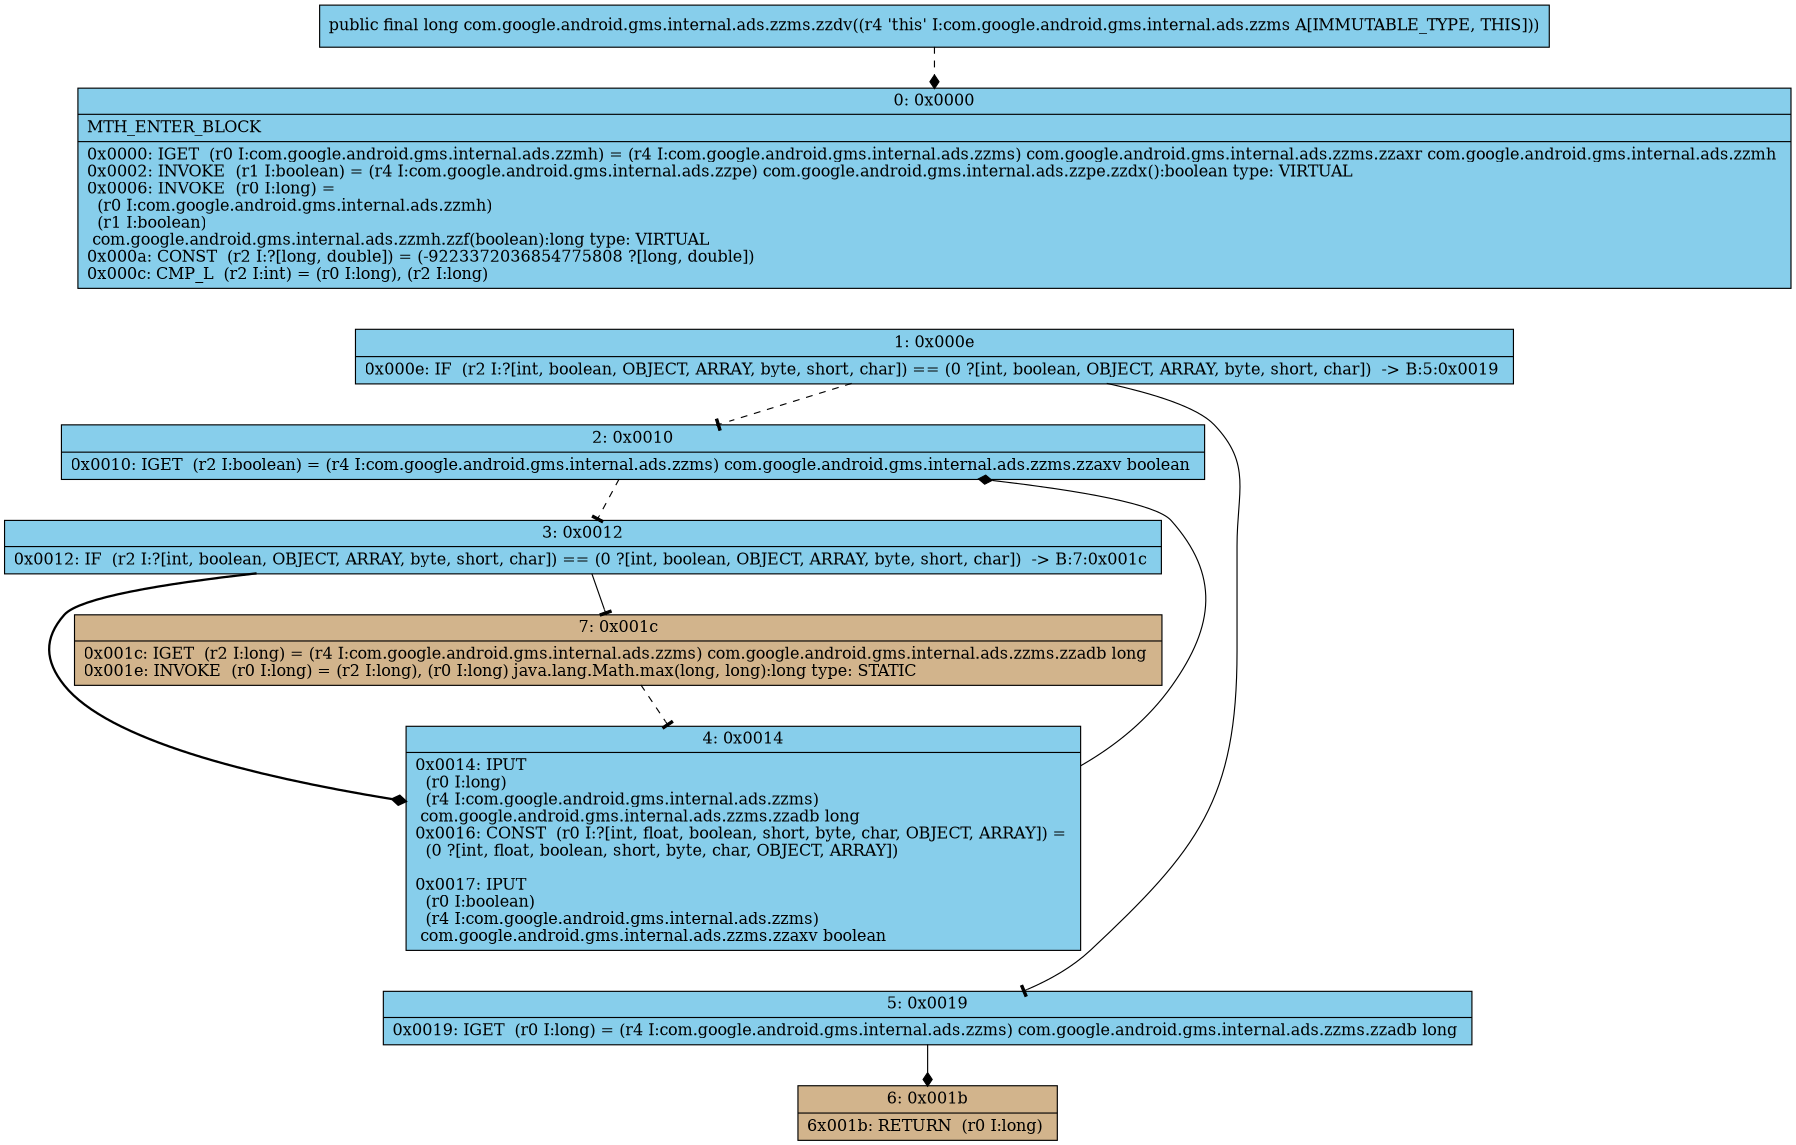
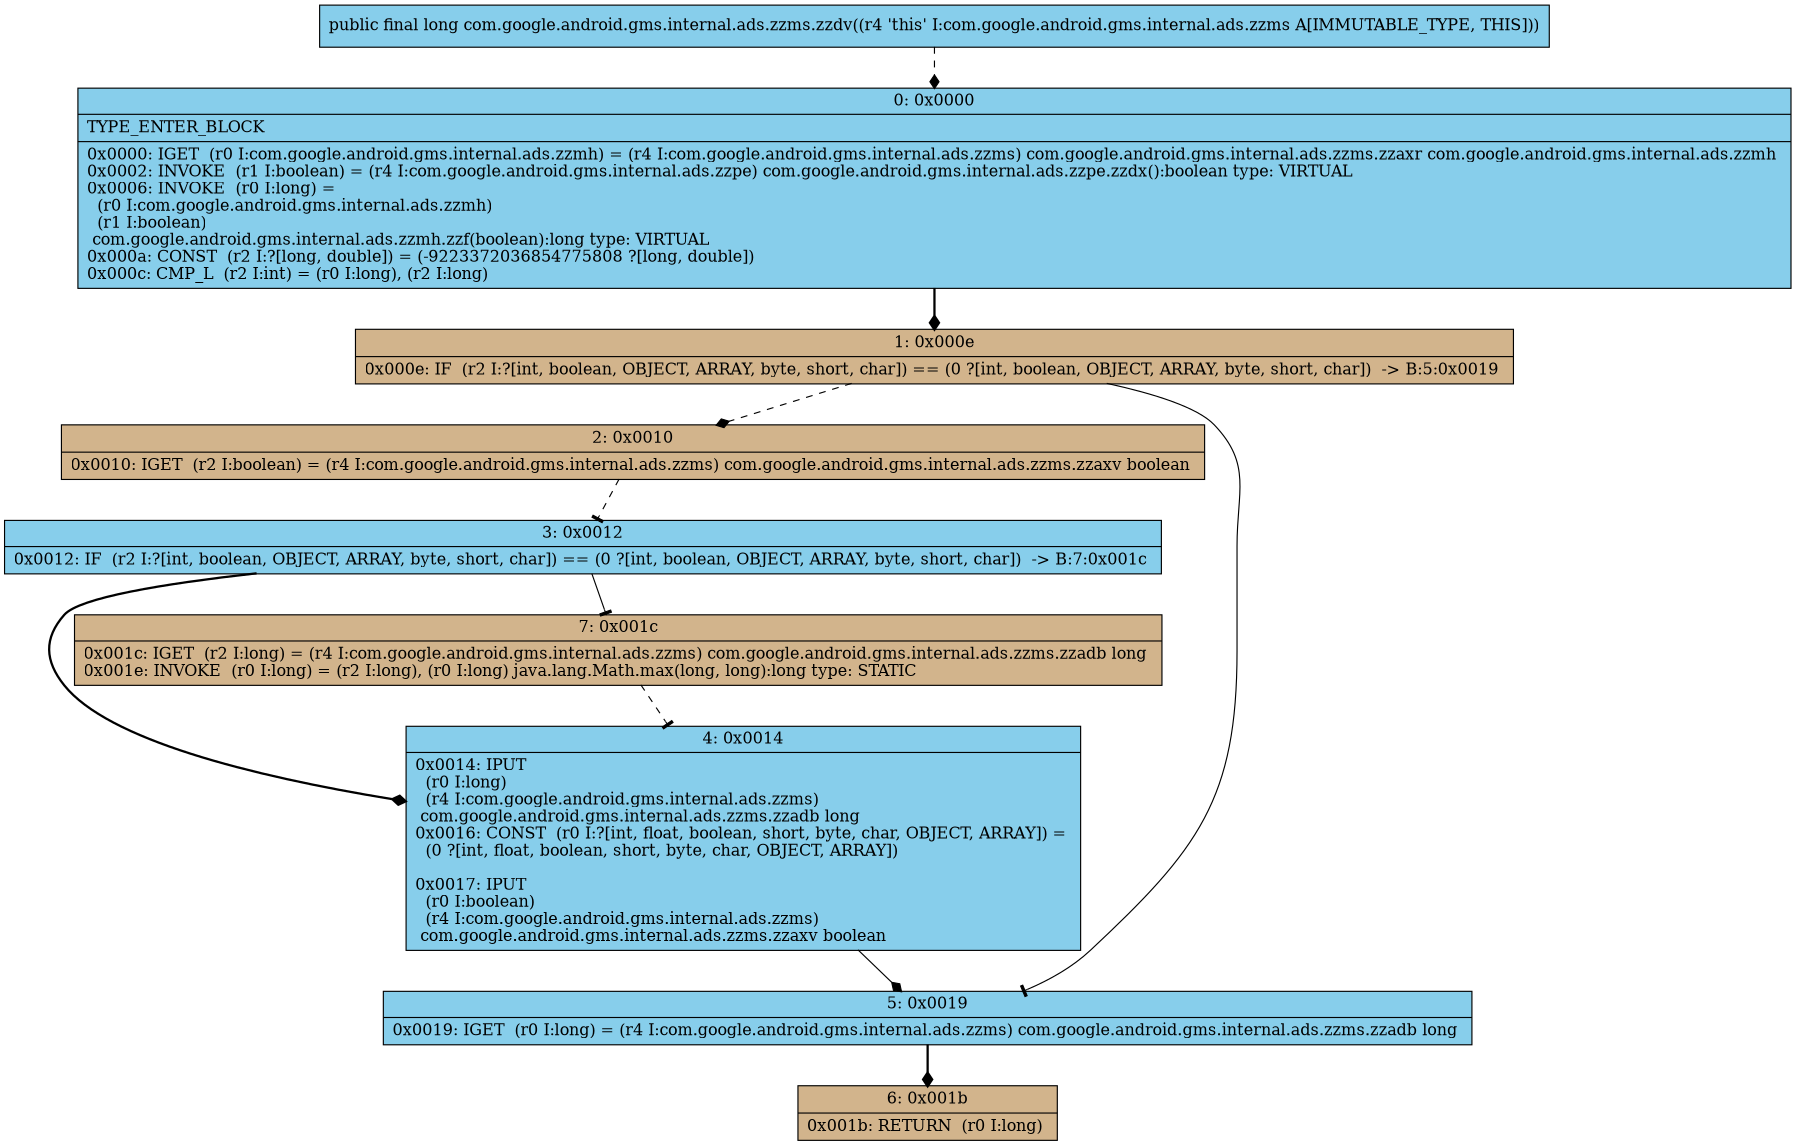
node "0: 0x0000": text "MTH_ENTER_BLOCK" -> "TYPE_ENTER_BLOCK"
edge "0: 0x0000" -> "1: 0x000e": added
node "1: 0x000e": fillcolor skyblue -> tan
edge "1: 0x000e" -> "2: 0x0010": arrowhead tee -> diamond
node "2: 0x0010": fillcolor skyblue -> tan
edge "4: 0x0014" -> "2: 0x0010": now "4: 0x0014" -> "5: 0x0019"
edge "5: 0x0019" -> "6: 0x001b": style solid -> bold
node "6: 0x001b": text "6x001b: RETURN  (r0 I:long)" -> "0x001b: RETURN  (r0 I:long)"
